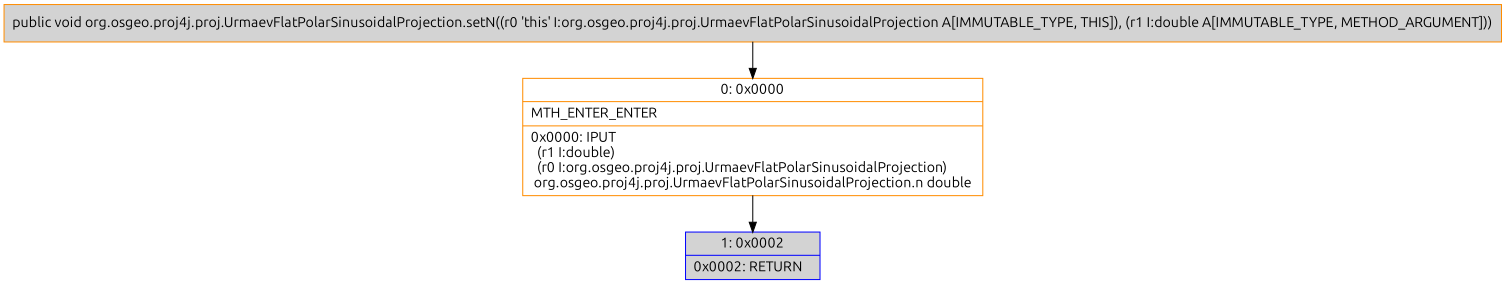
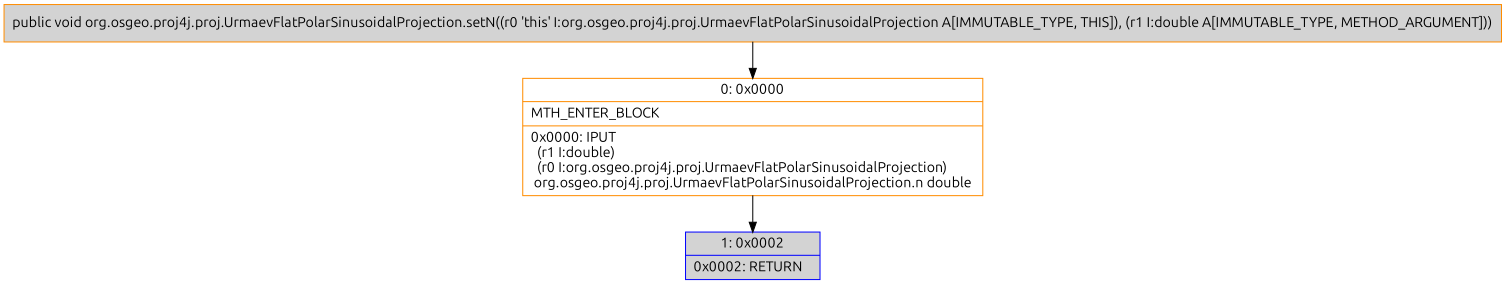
node "0: 0x0000": text "MTH_ENTER_ENTER" -> "MTH_ENTER_BLOCK"
